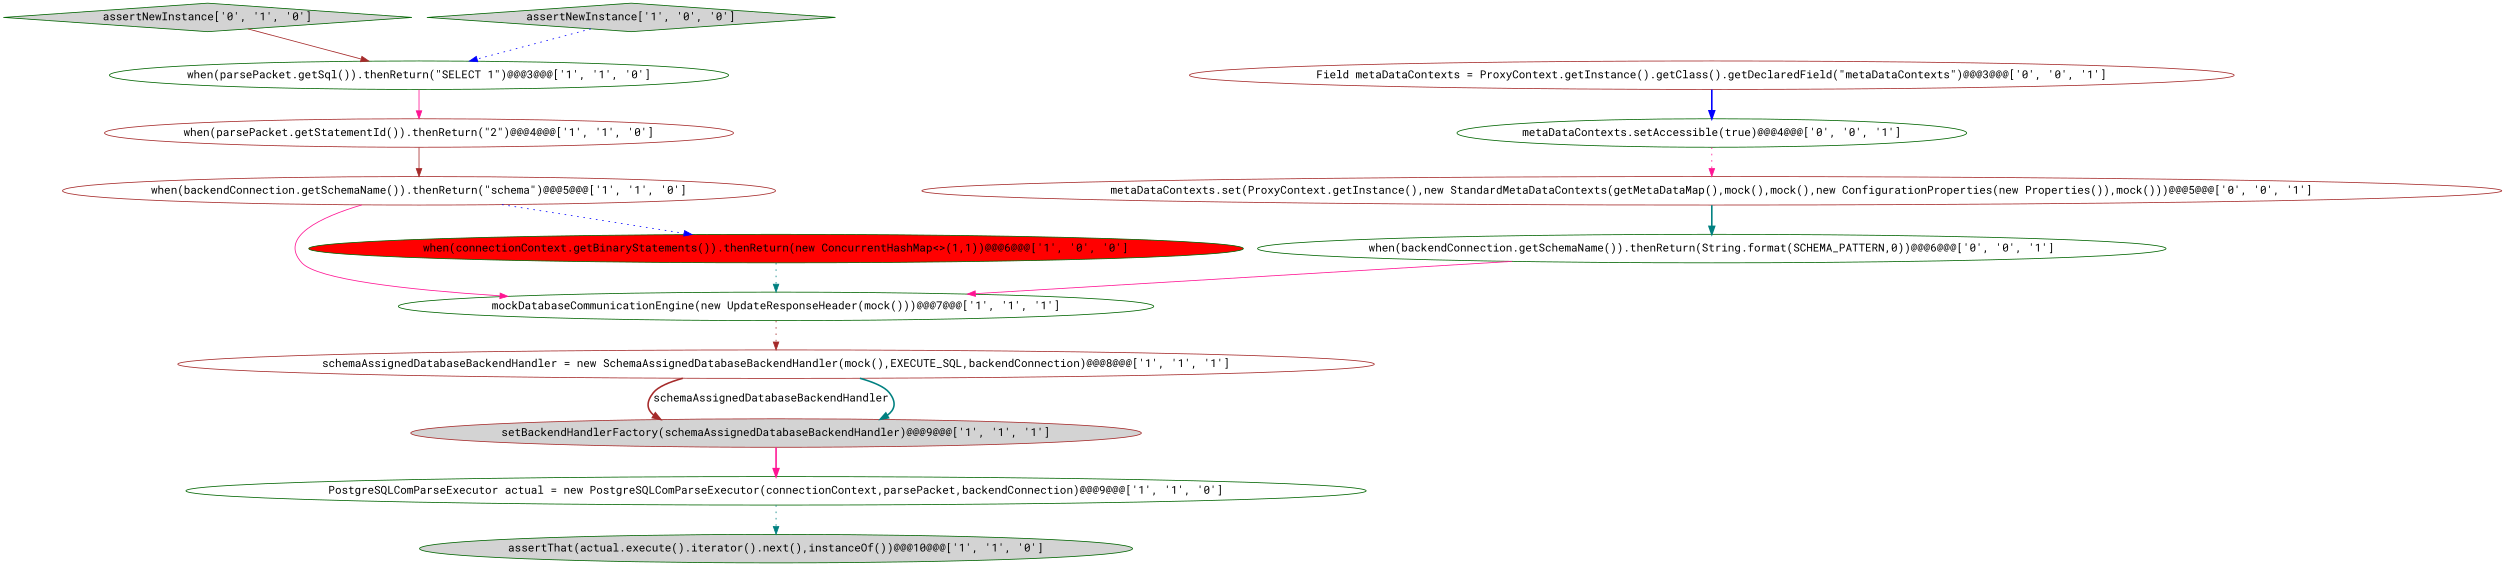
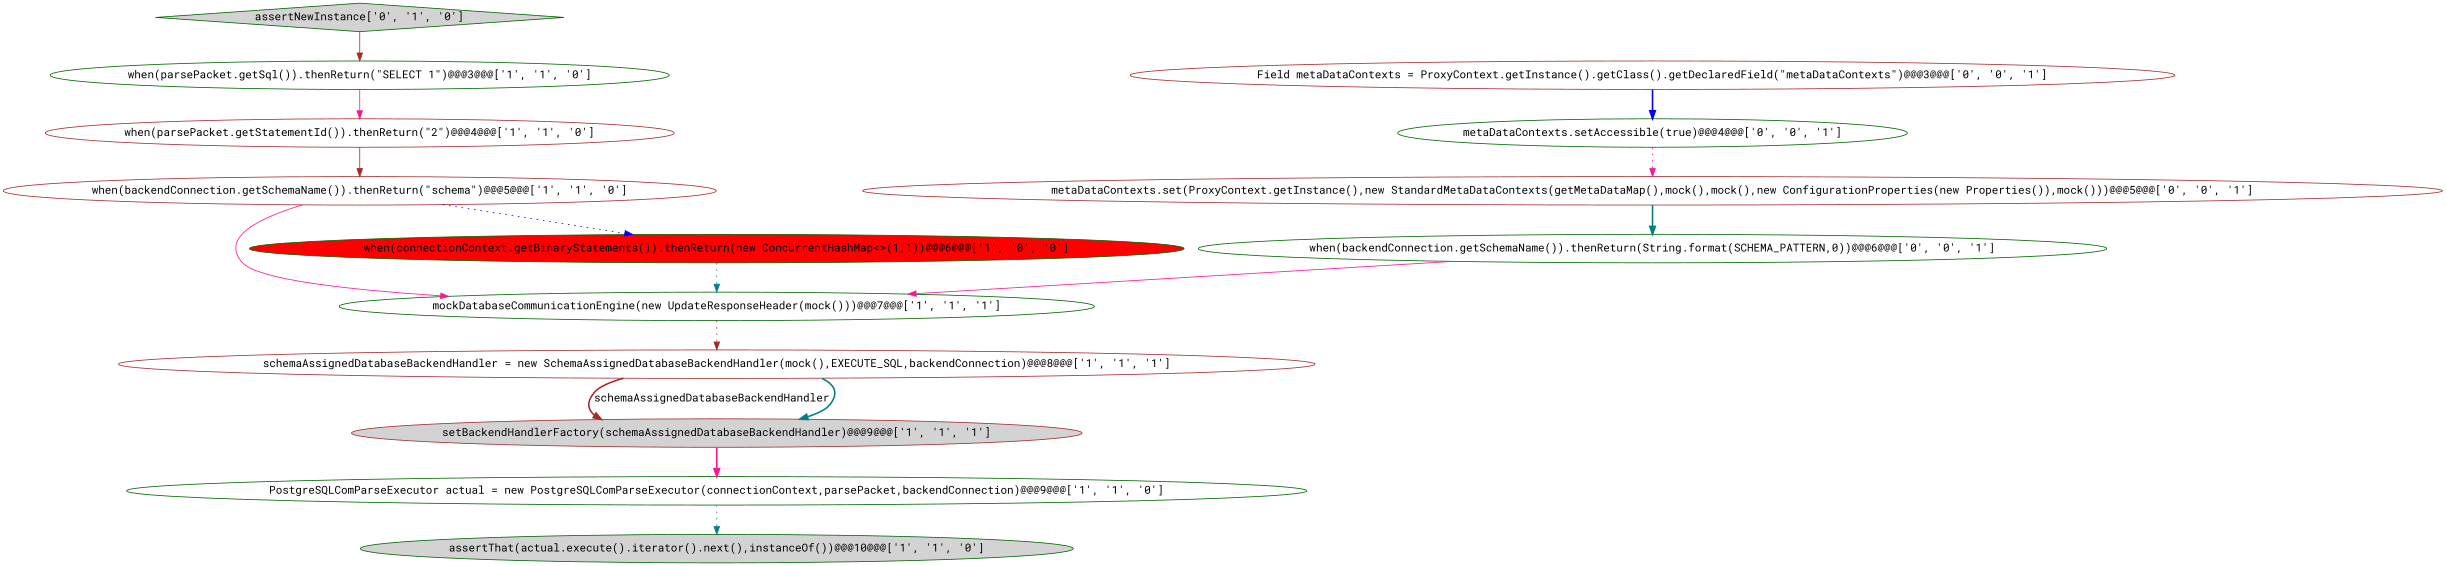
node "assertNewInstance['1', '0', '0']": removed
